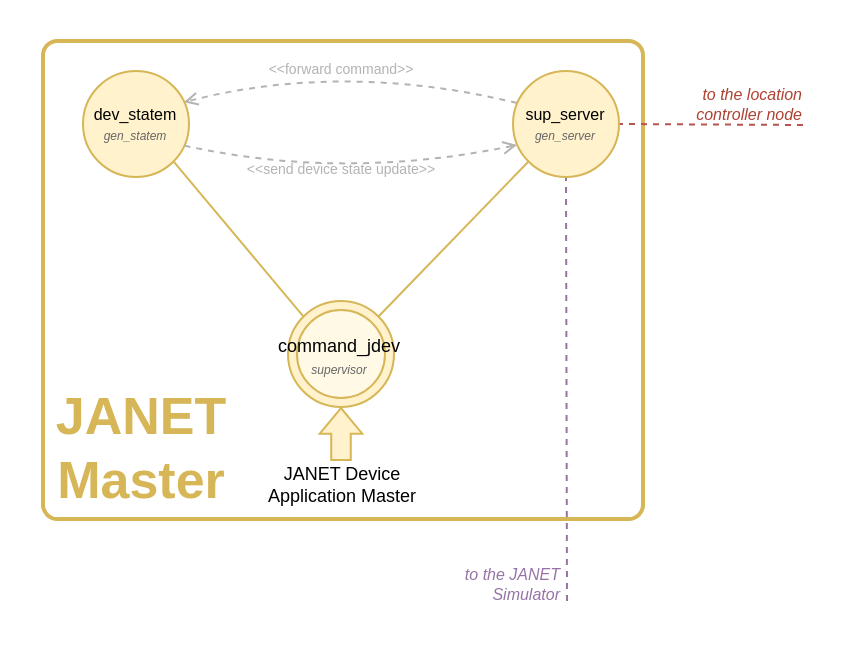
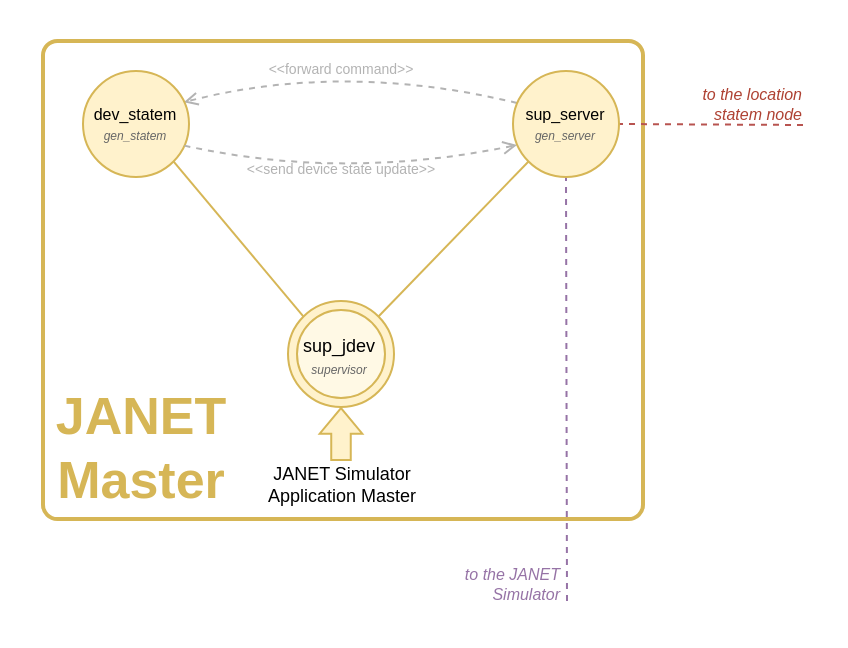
node "to the location controller node": label "to the location controller node" -> "to the location statem node"
node "command_jdevsupervisor": label "command_jdevsupervisor" -> "sup_jdevsupervisor"
node "JANET Device Application Master": label "JANET Device Application Master" -> "JANET Simulator Application Master"
